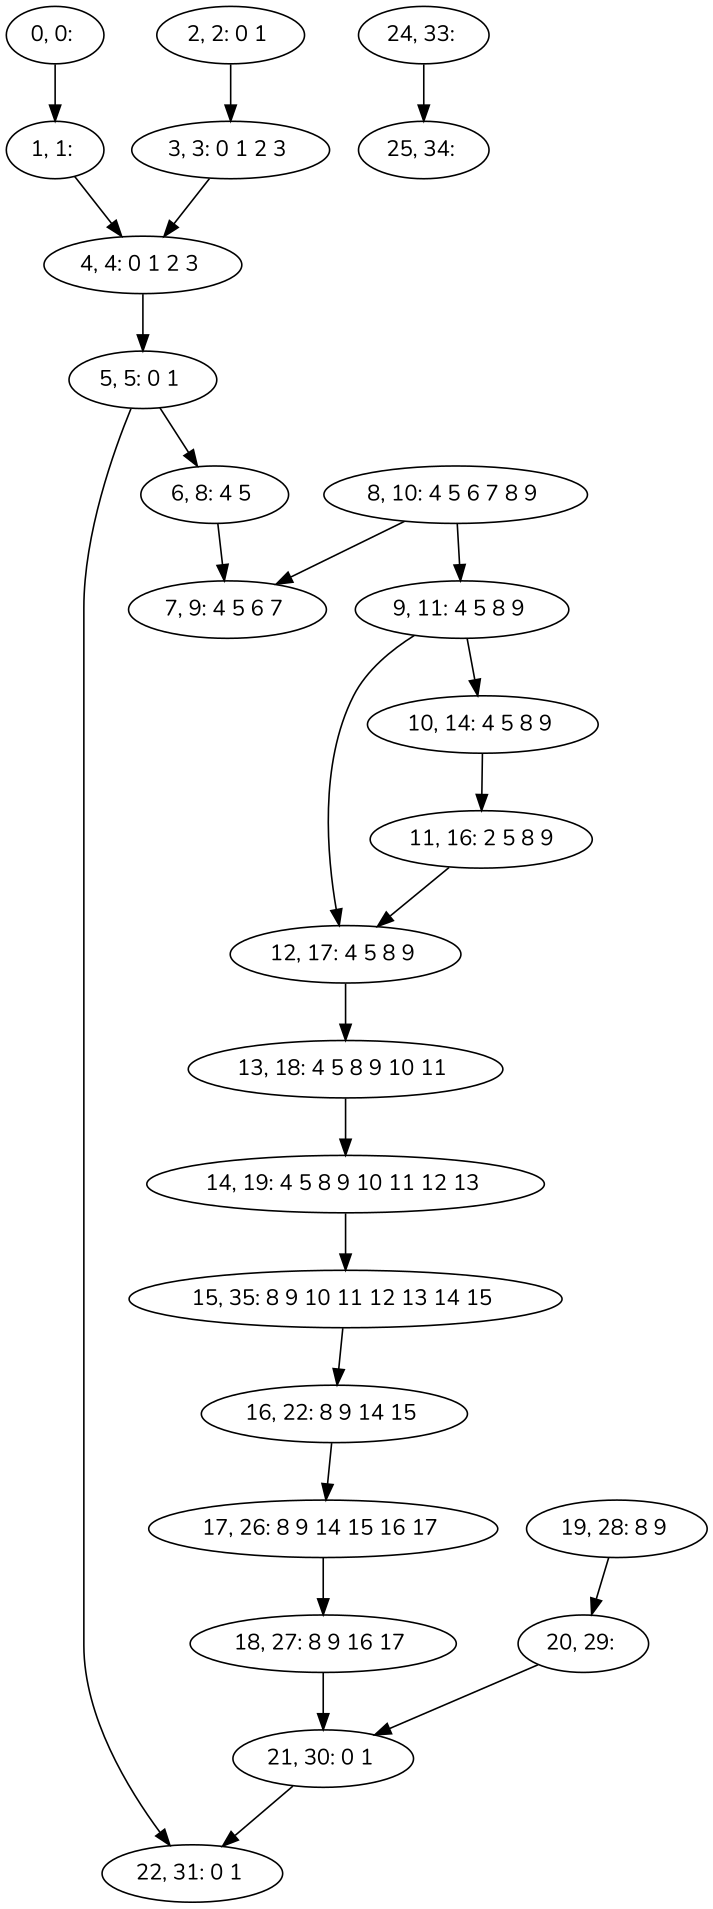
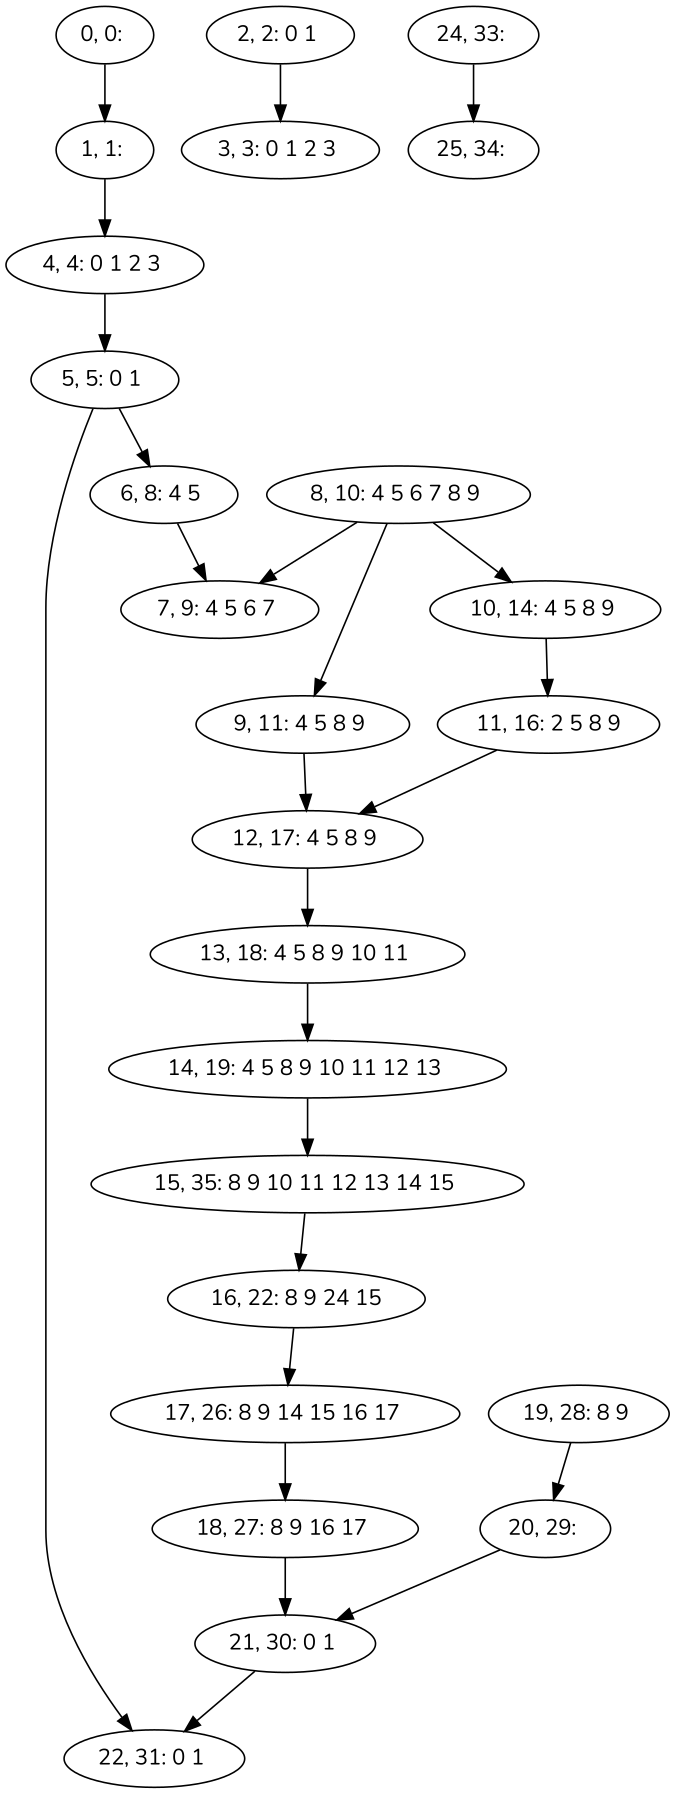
edge "3, 3: 0 1 2 3" -> "4, 4: 0 1 2 3": removed
edge "9, 11: 4 5 8 9" -> "10, 14: 4 5 8 9": now "8, 10: 4 5 6 7 8 9" -> "10, 14: 4 5 8 9"
node "16, 22: 8 9 14 15": label "16, 22: 8 9 14 15" -> "16, 22: 8 9 24 15"
